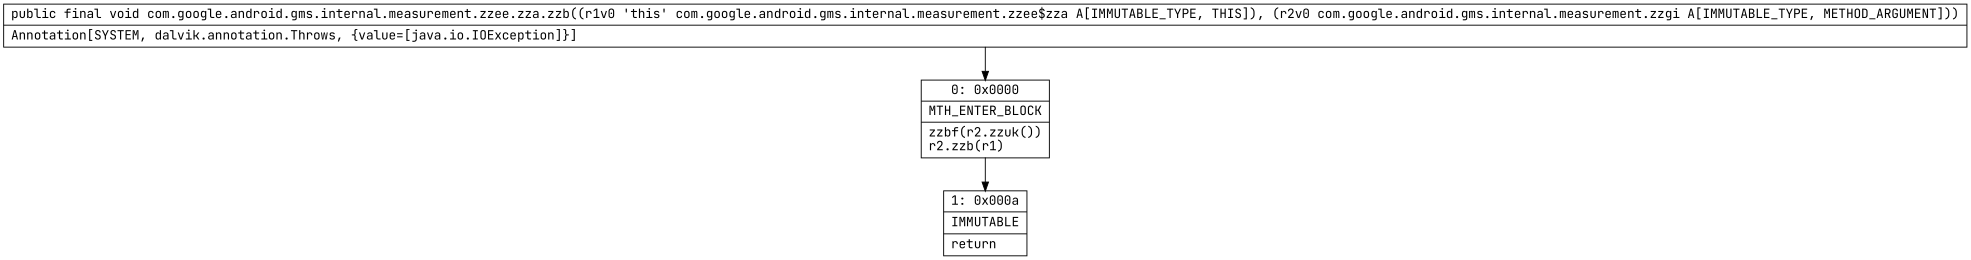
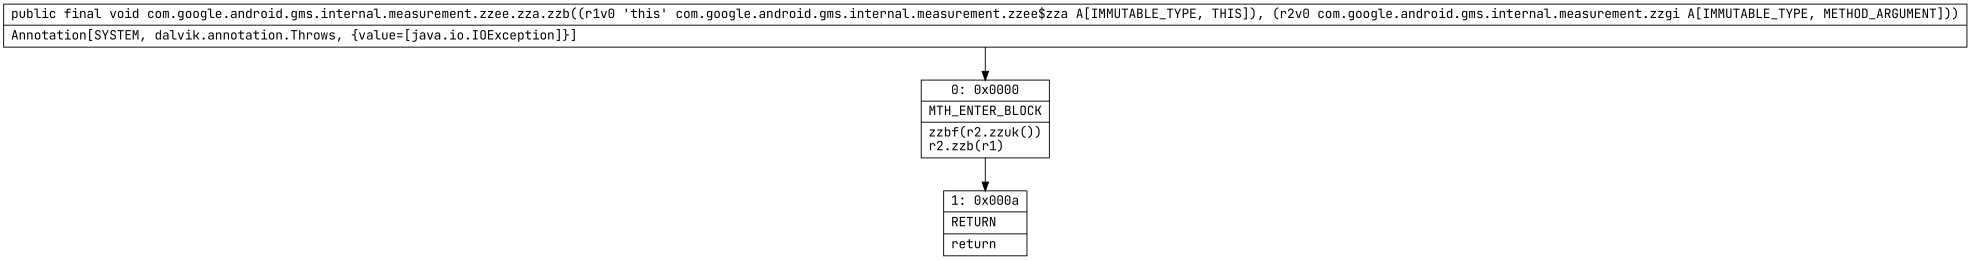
node "1: 0x000a": text "IMMUTABLE" -> "RETURN"
